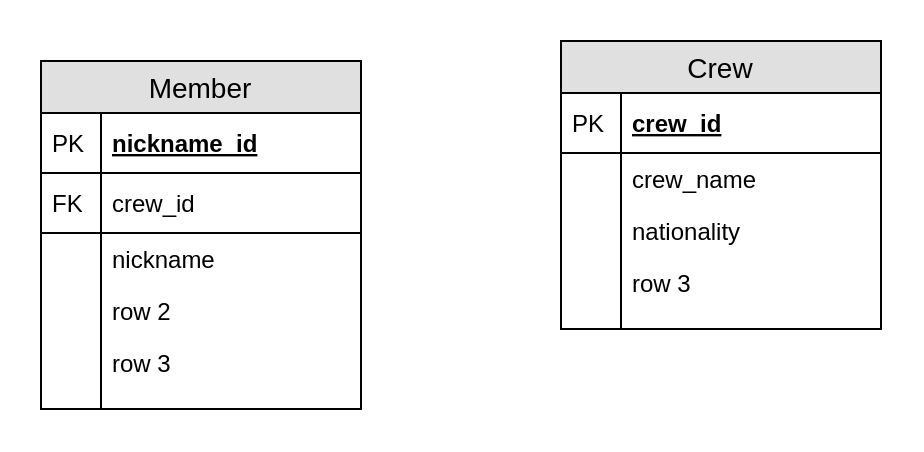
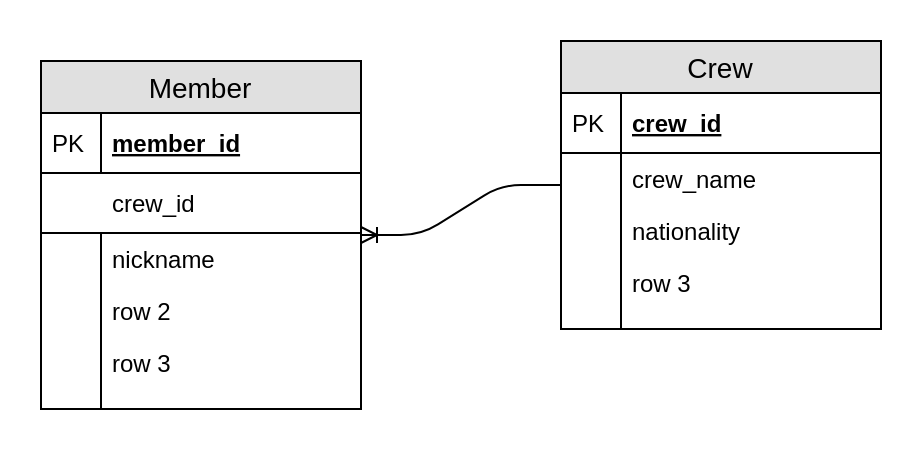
node "nickname_id": label "nickname_id" -> "member_id"
node "FK": removed
edge "Crew" -> "Member": added
